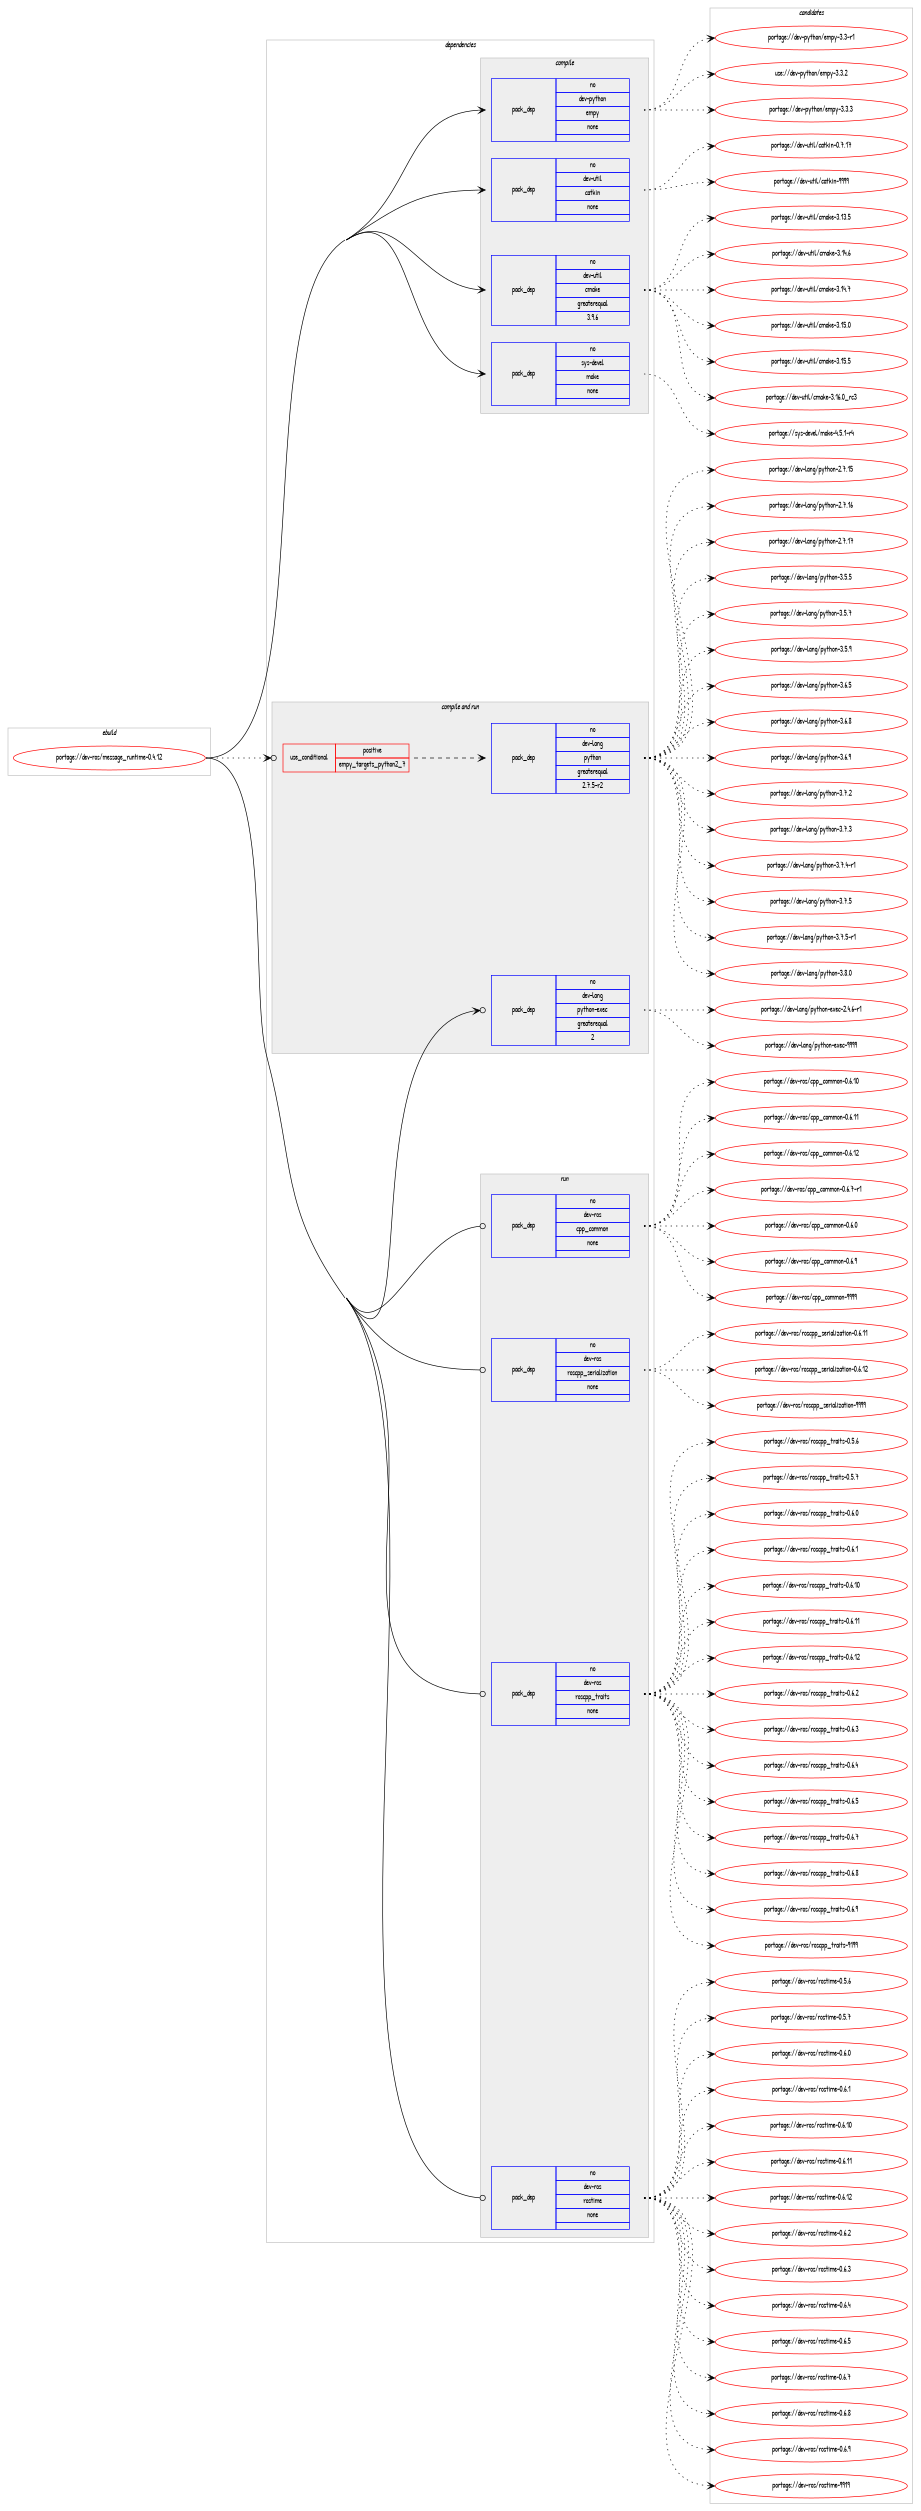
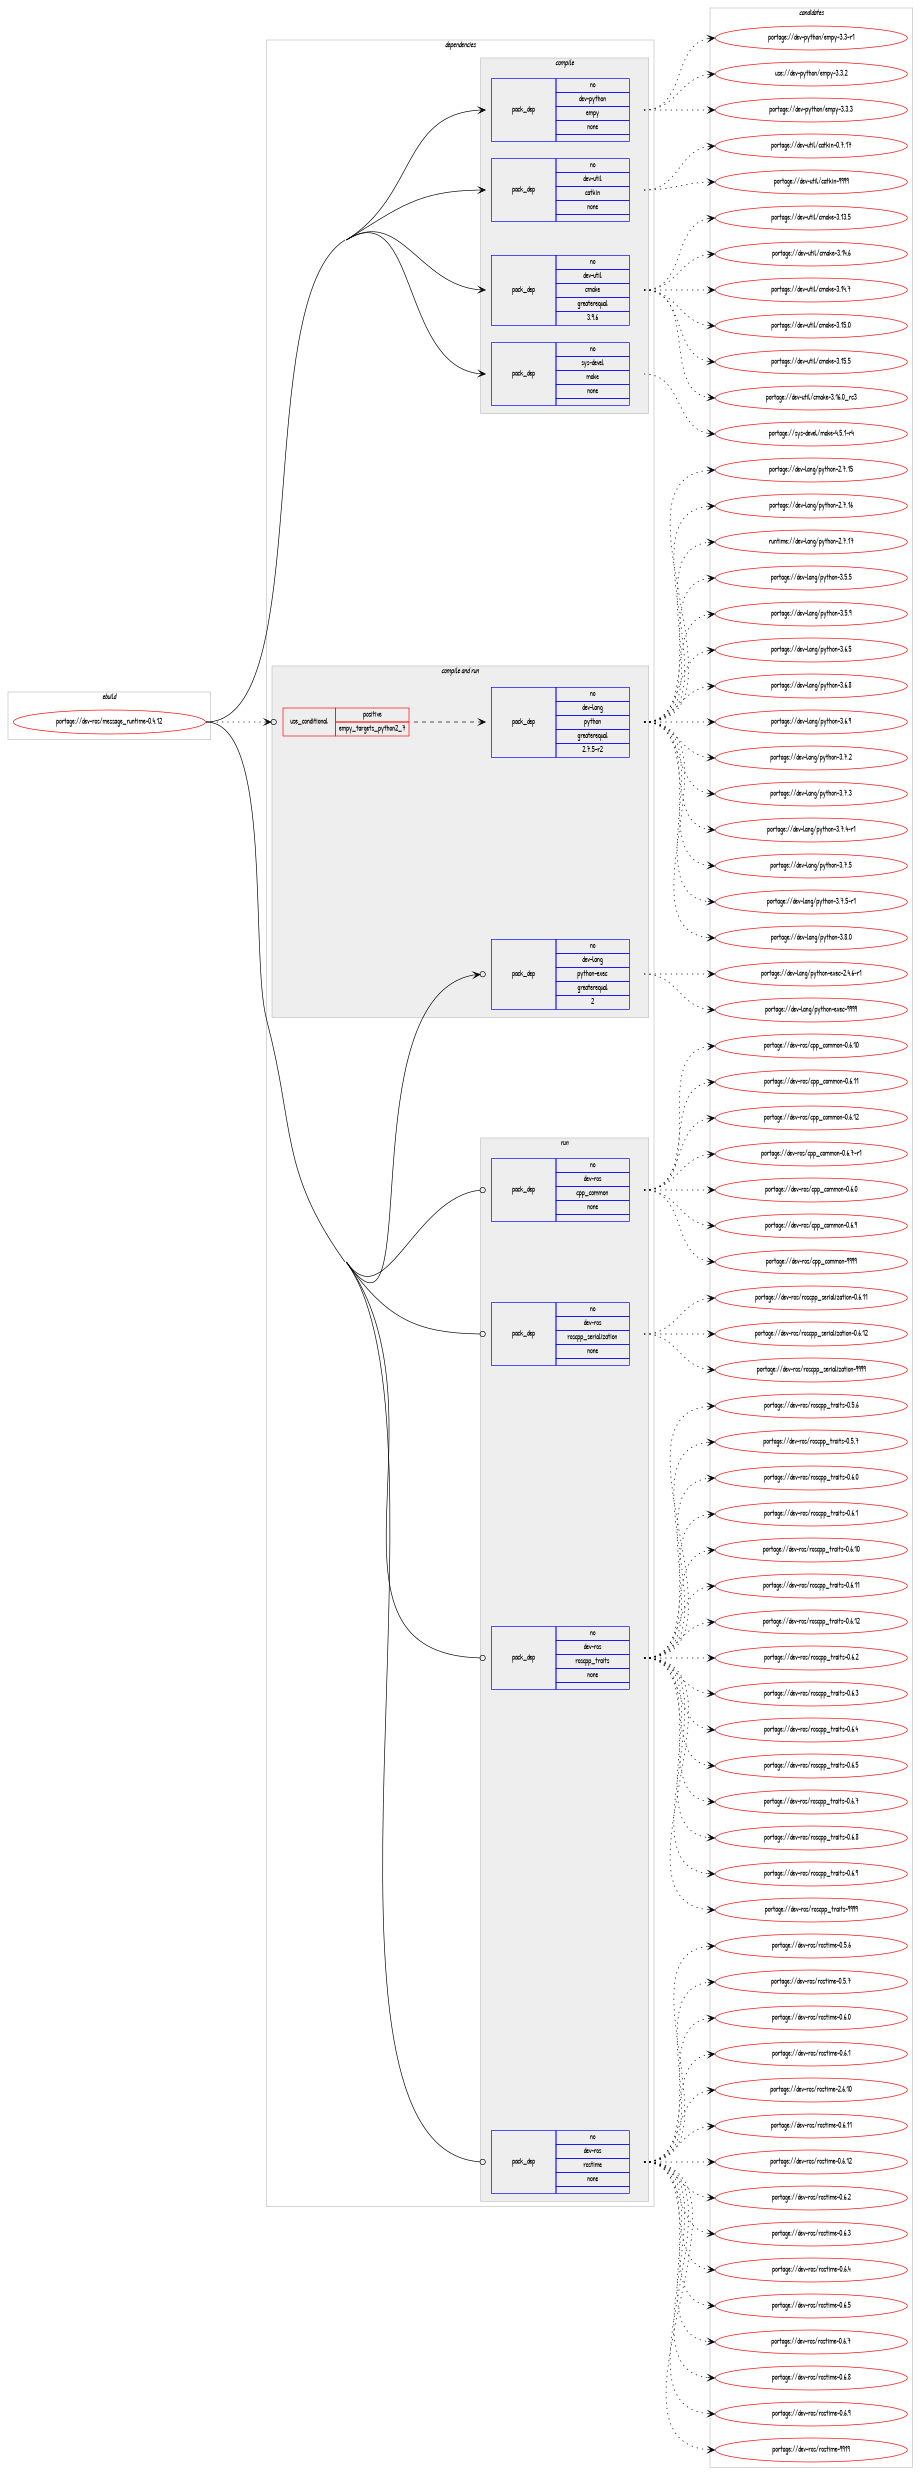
node "portage://dev-lang/python-2.7.17": label "portage://dev-lang/python-2.7.17" -> "runtime://dev-lang/python-2.7.17"
node "portage://dev-lang/python-3.5.7": removed
node "portage://dev-ros/roscpp_traits-9199": label "portage://dev-ros/roscpp_traits-9199" -> "portage://dev-ros/roscpp_traits-9999"
node "portage://dev-ros/rostime-0.6.10": label "portage://dev-ros/rostime-0.6.10" -> "portage://dev-ros/rostime-2.6.10"
